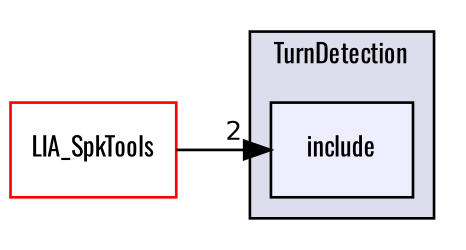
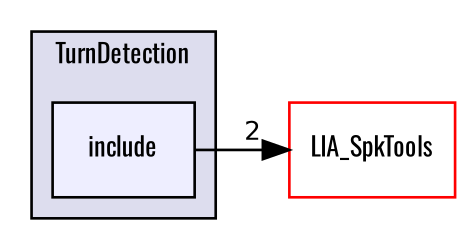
edge "LIA_SpkTools" -> "include": reversed
